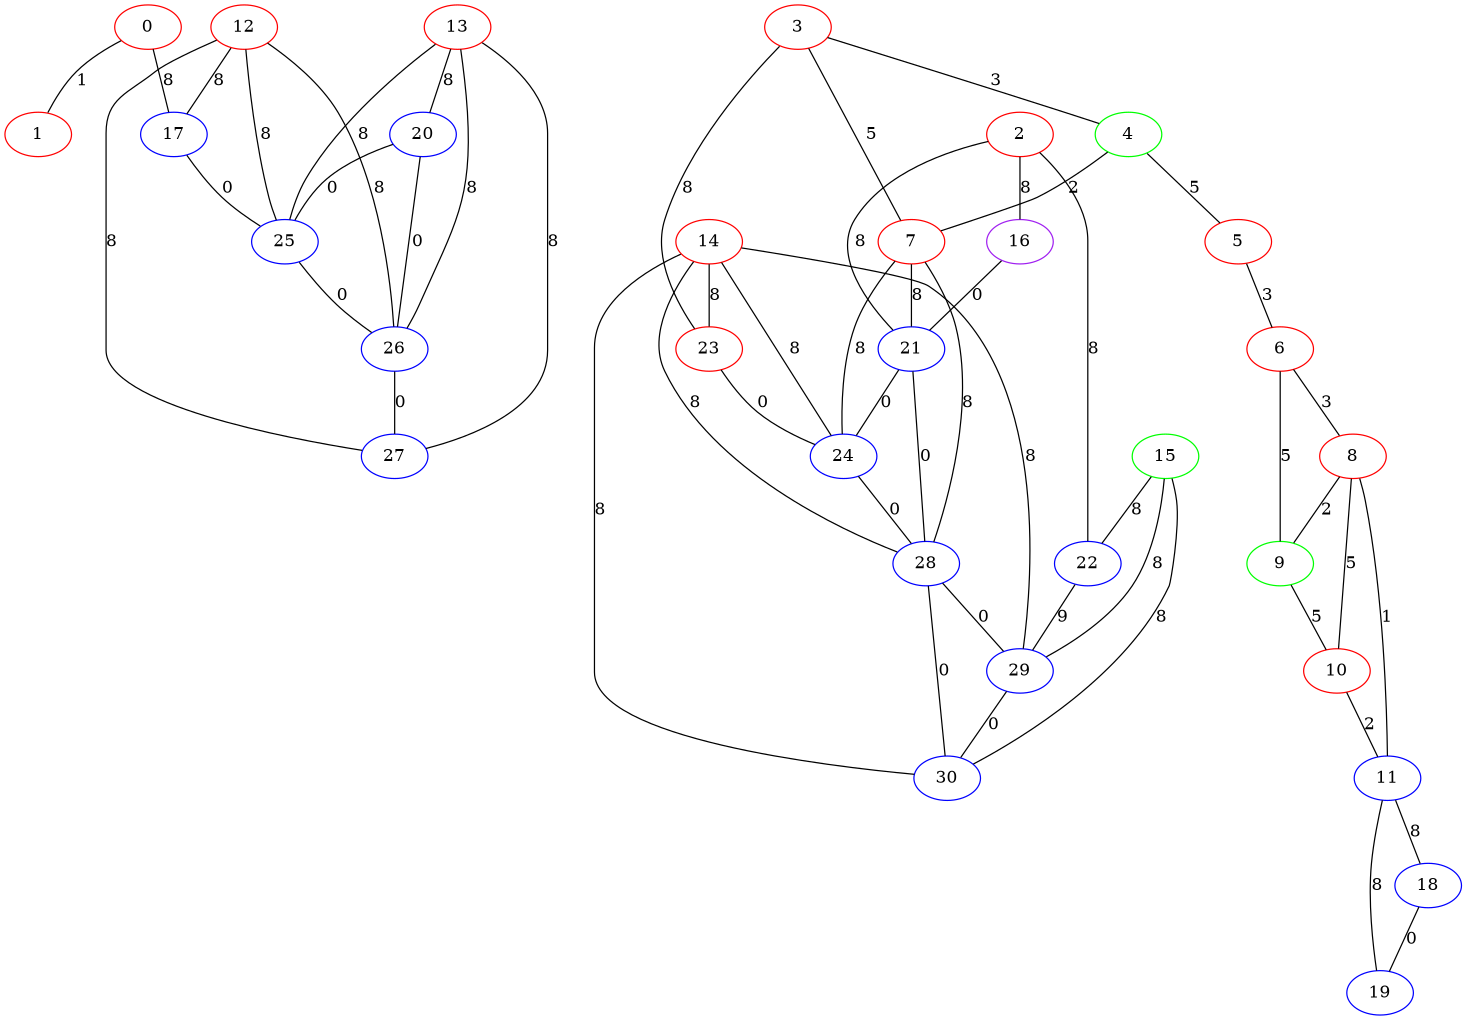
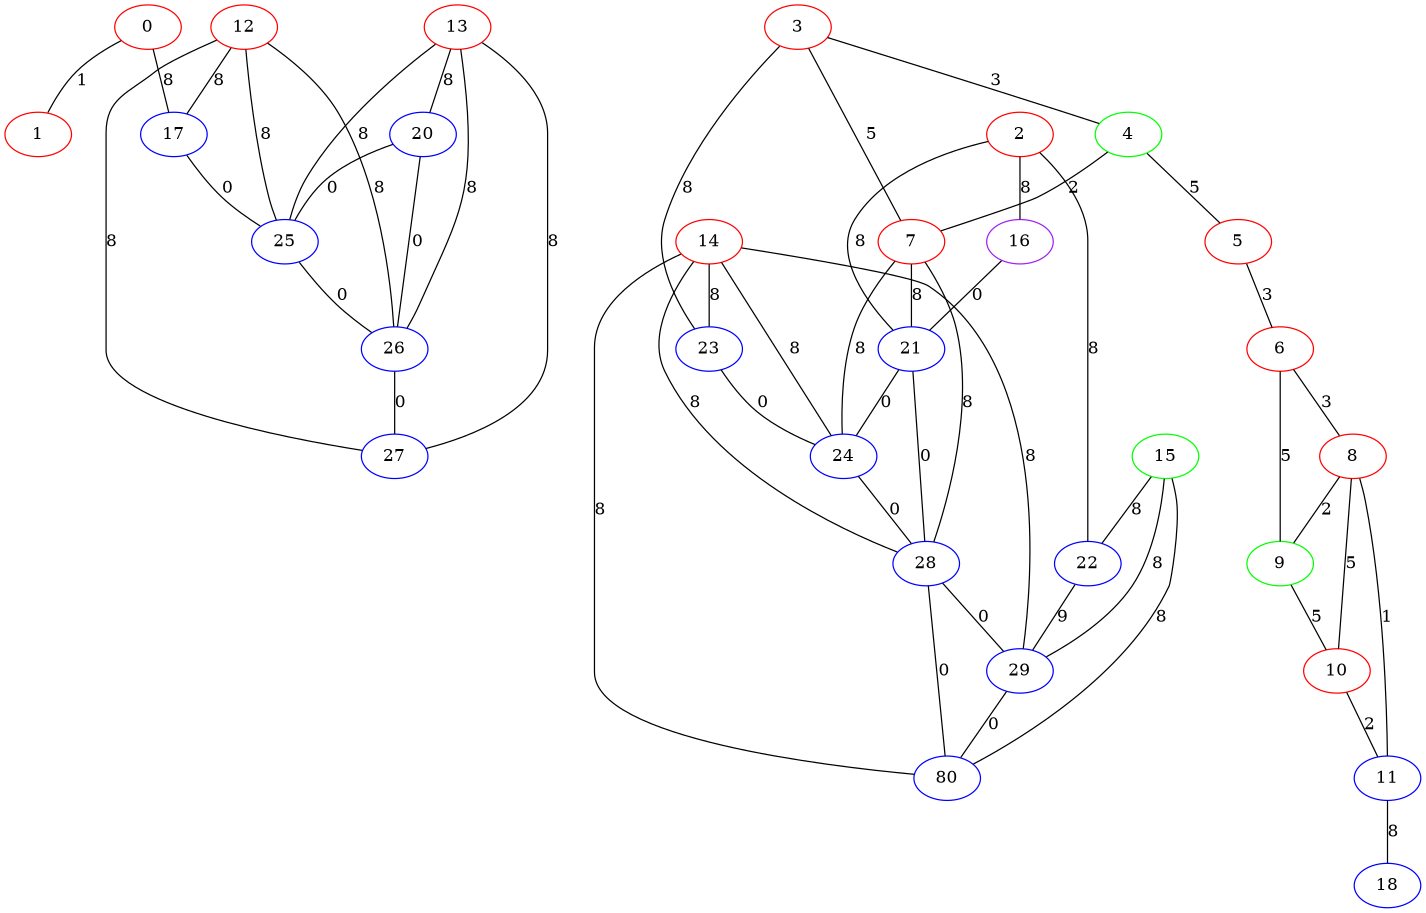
node "23": color red -> blue
node "30": label "30" -> "80"
node "19": removed
